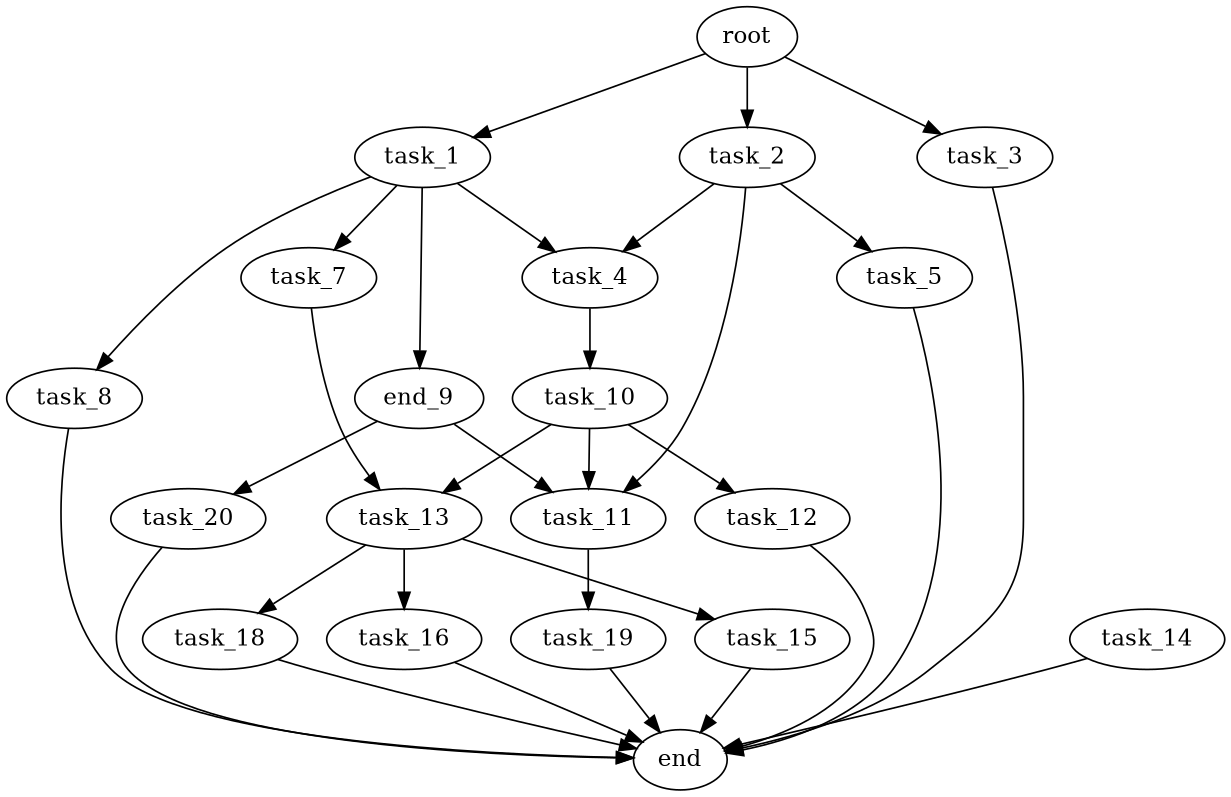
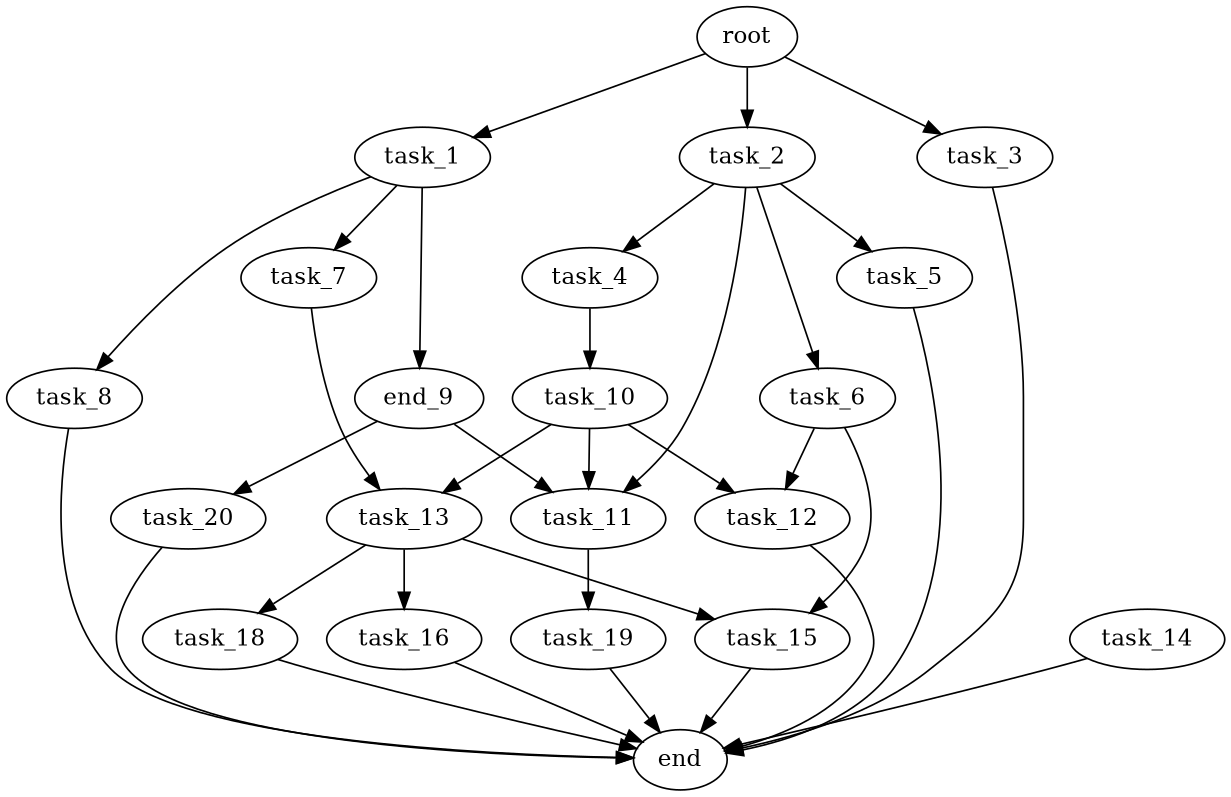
edge "task_1" -> "task_4": removed
node "task_6": added
